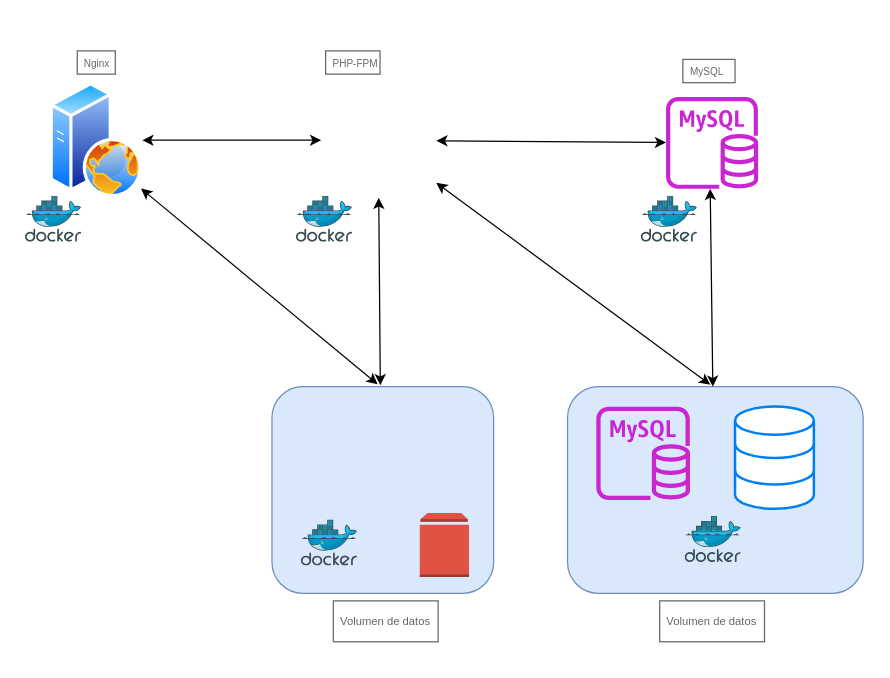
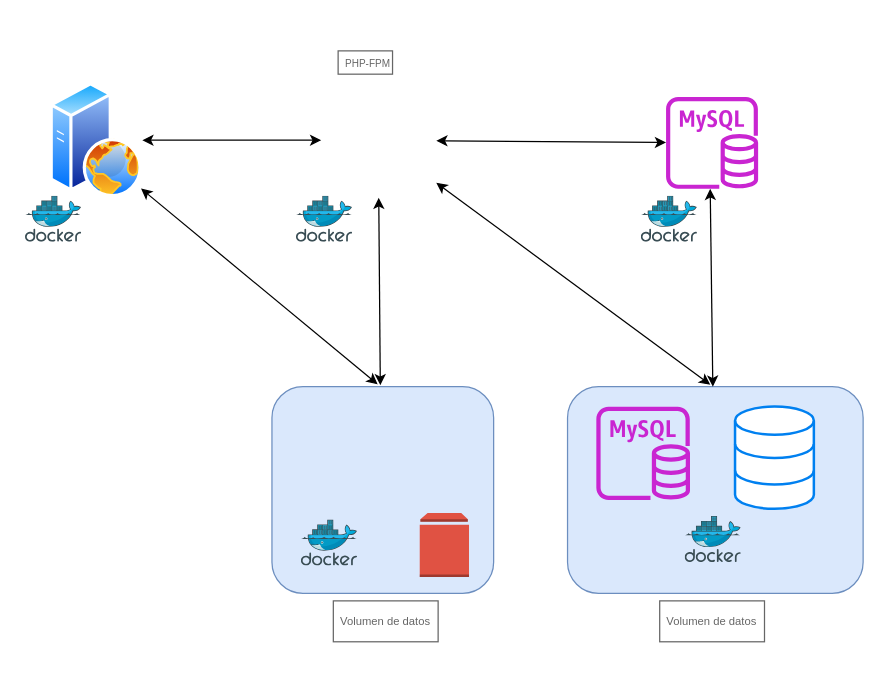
node "Nginx": removed
node "PHP-FPM": moved (353, 62) -> (365, 62)
node "MySQL": removed
